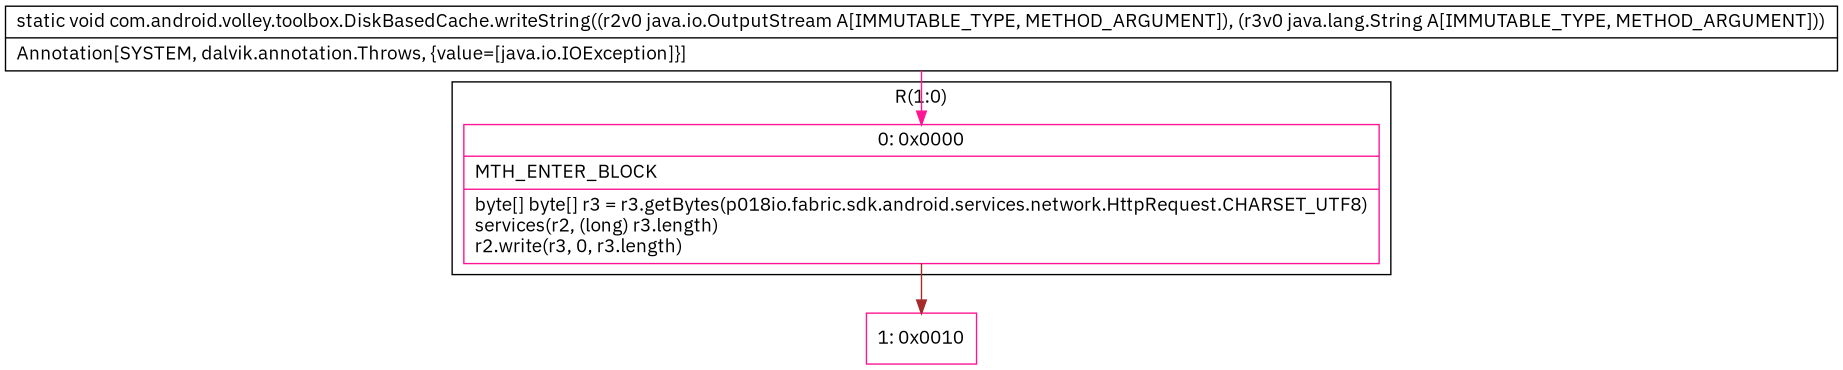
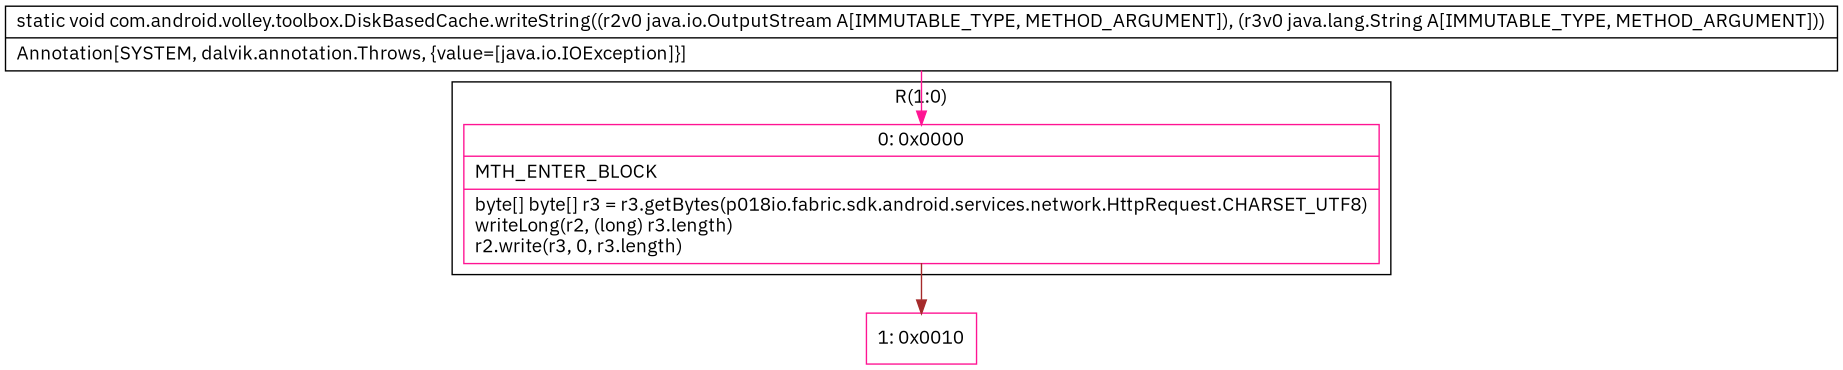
node "0: 0x0000": text "services(r2, (long) r3.length)" -> "writeLong(r2, (long) r3.length)"
